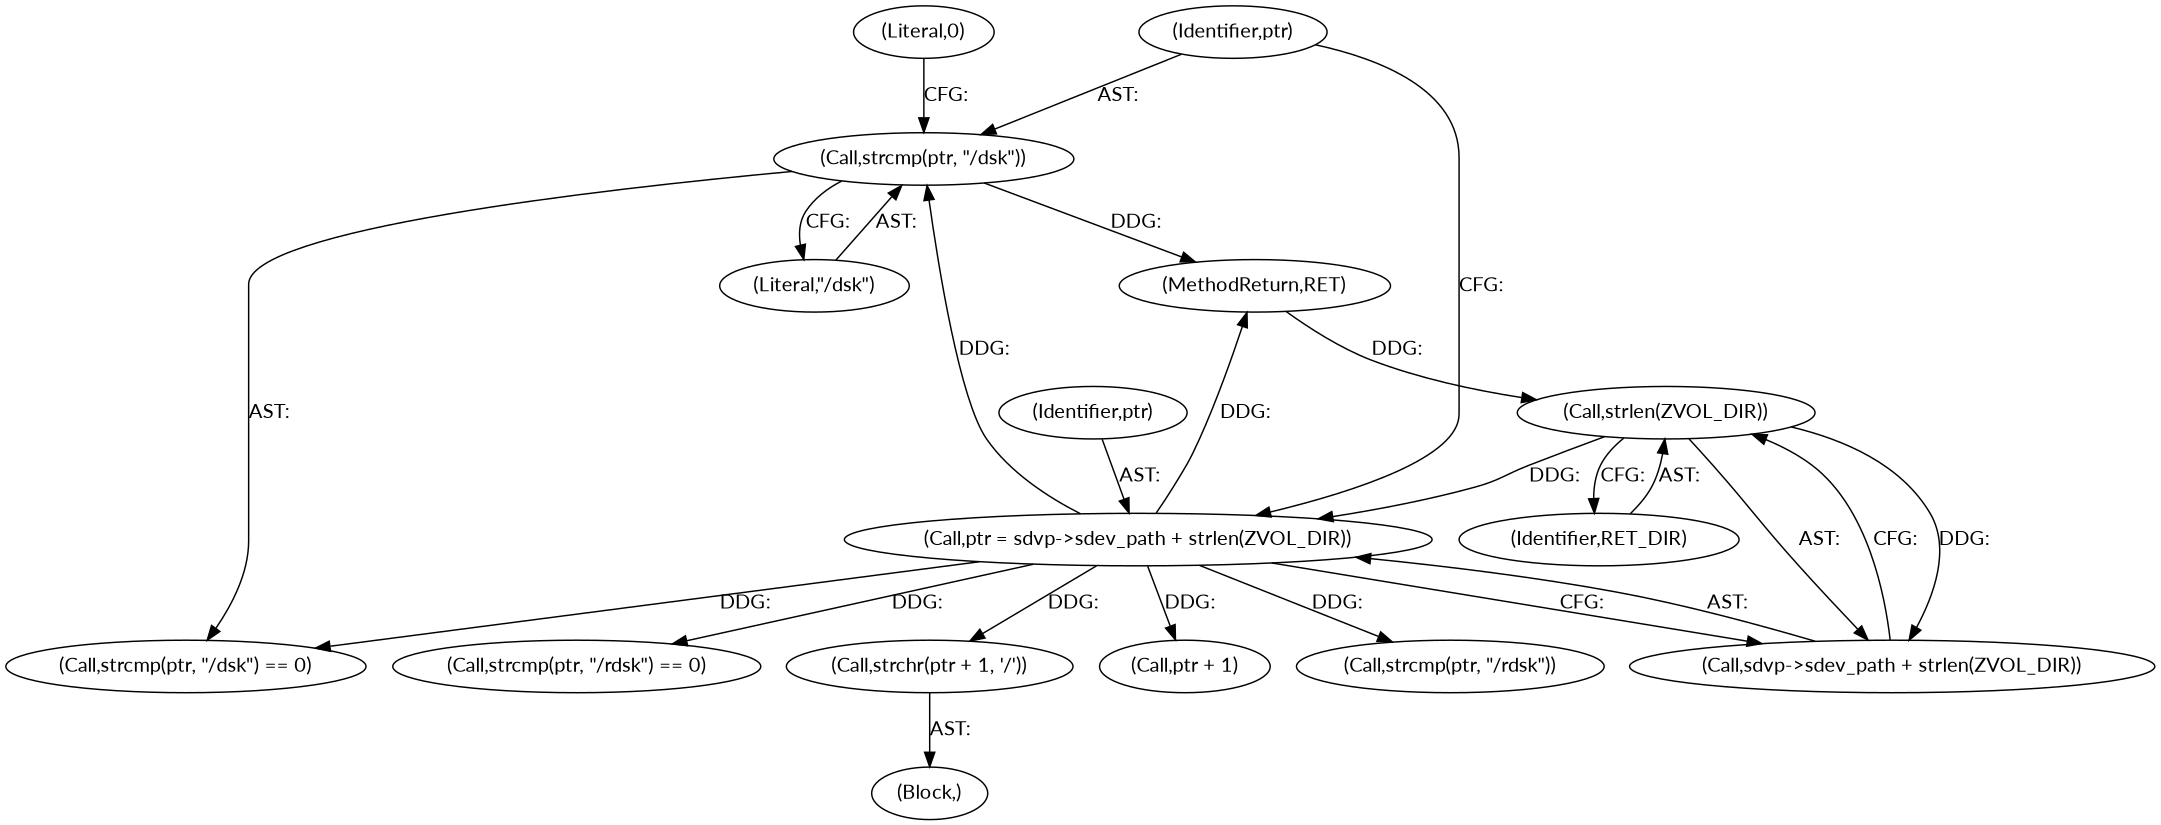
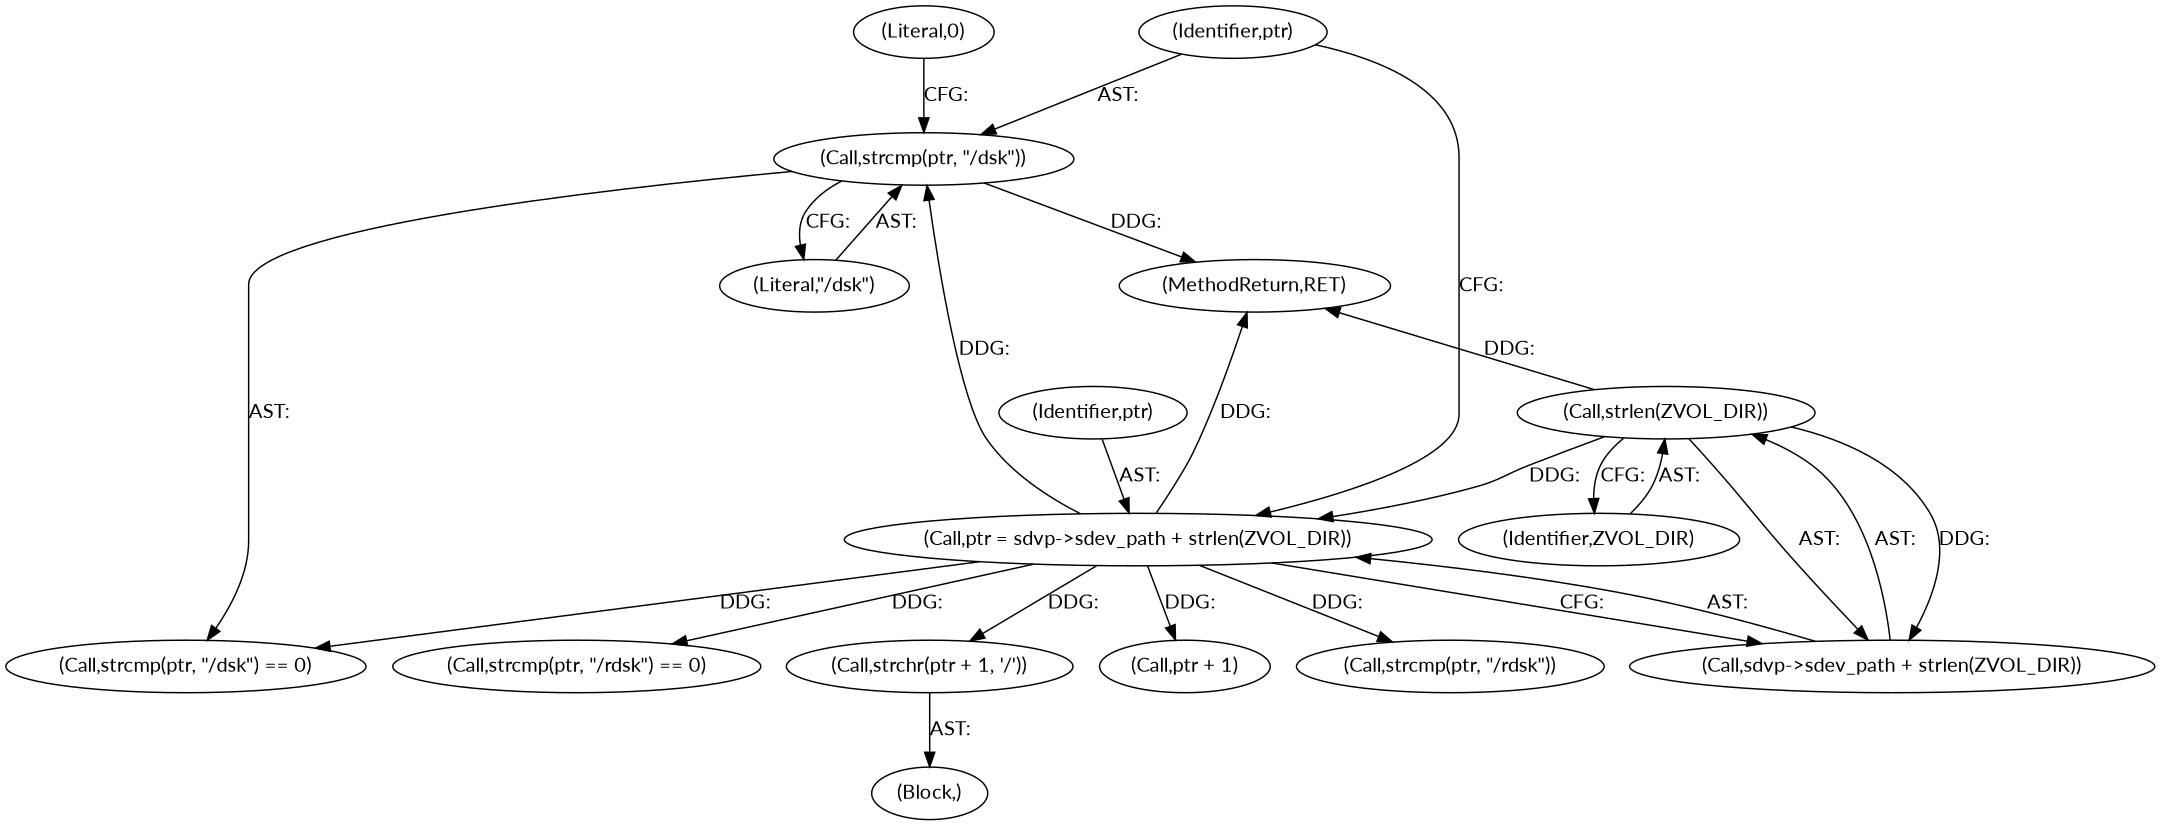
edge "(MethodReturn,RET)" -> "(Call,strlen(ZVOL_DIR))": reversed
node "(Identifier,RET_DIR)": label "(Identifier,RET_DIR)" -> "(Identifier,ZVOL_DIR)"
edge "(Call,sdvp->sdev_path + strlen(ZVOL_DIR))" -> "(Call,strlen(ZVOL_DIR))": label "CFG: " -> "AST: "
